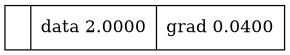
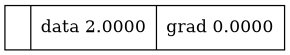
node "data 2.0000": text "grad 0.0400" -> "grad 0.0000"
